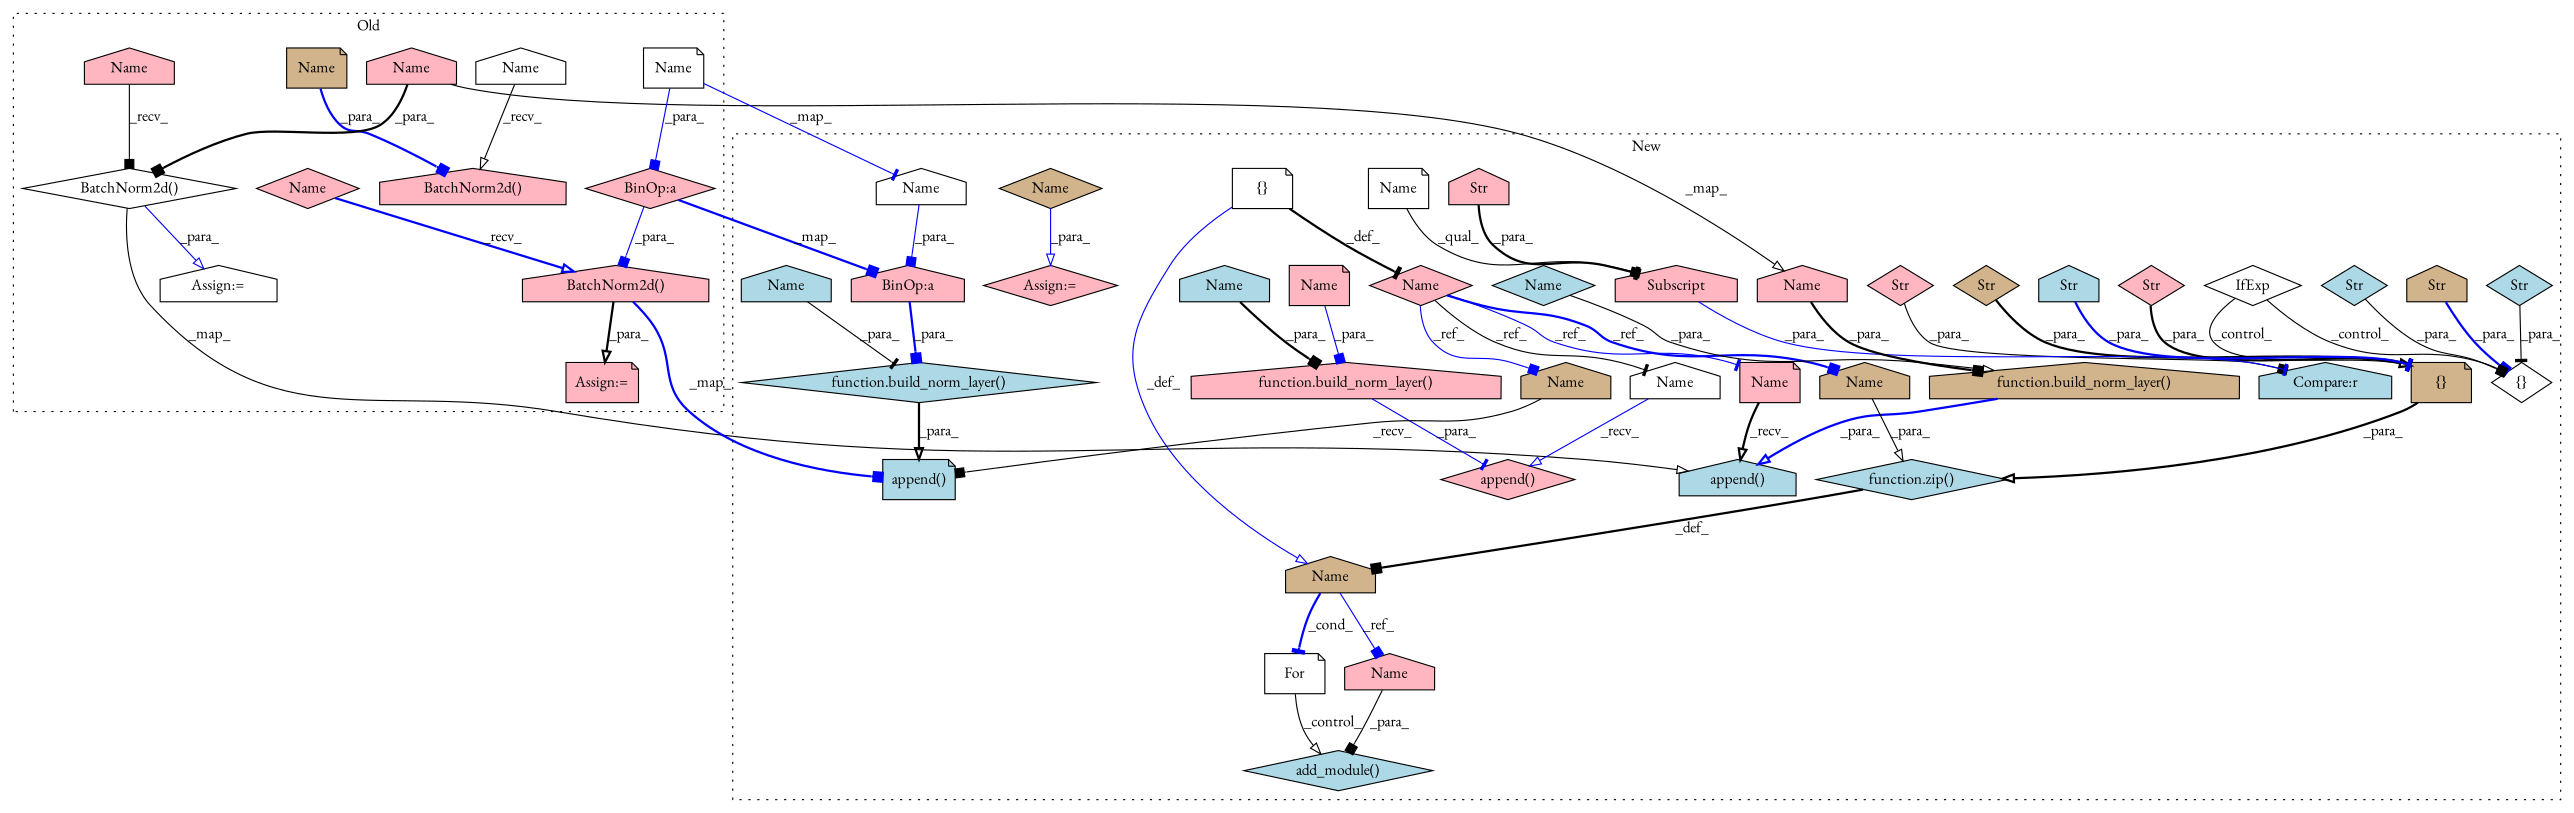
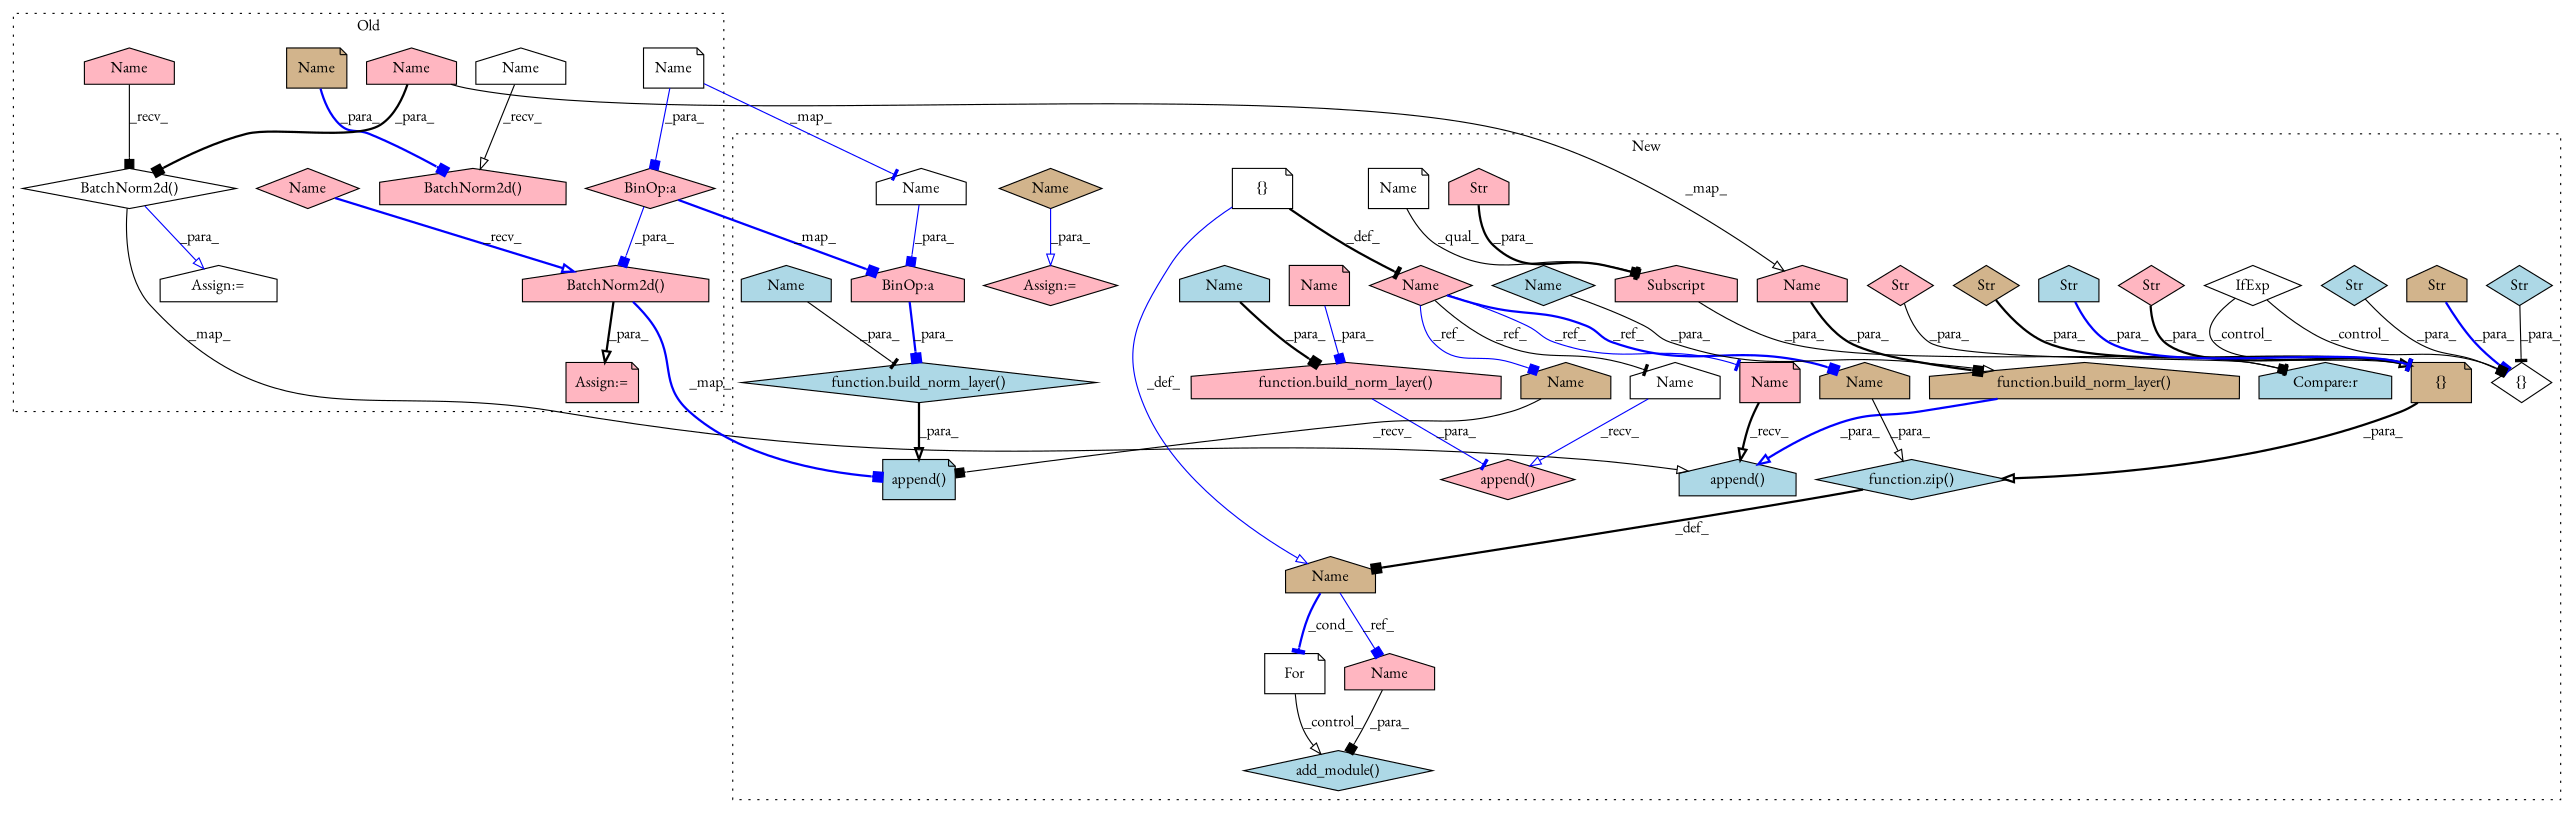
edge "Subscript" -> "Compare:r": color blue -> black
